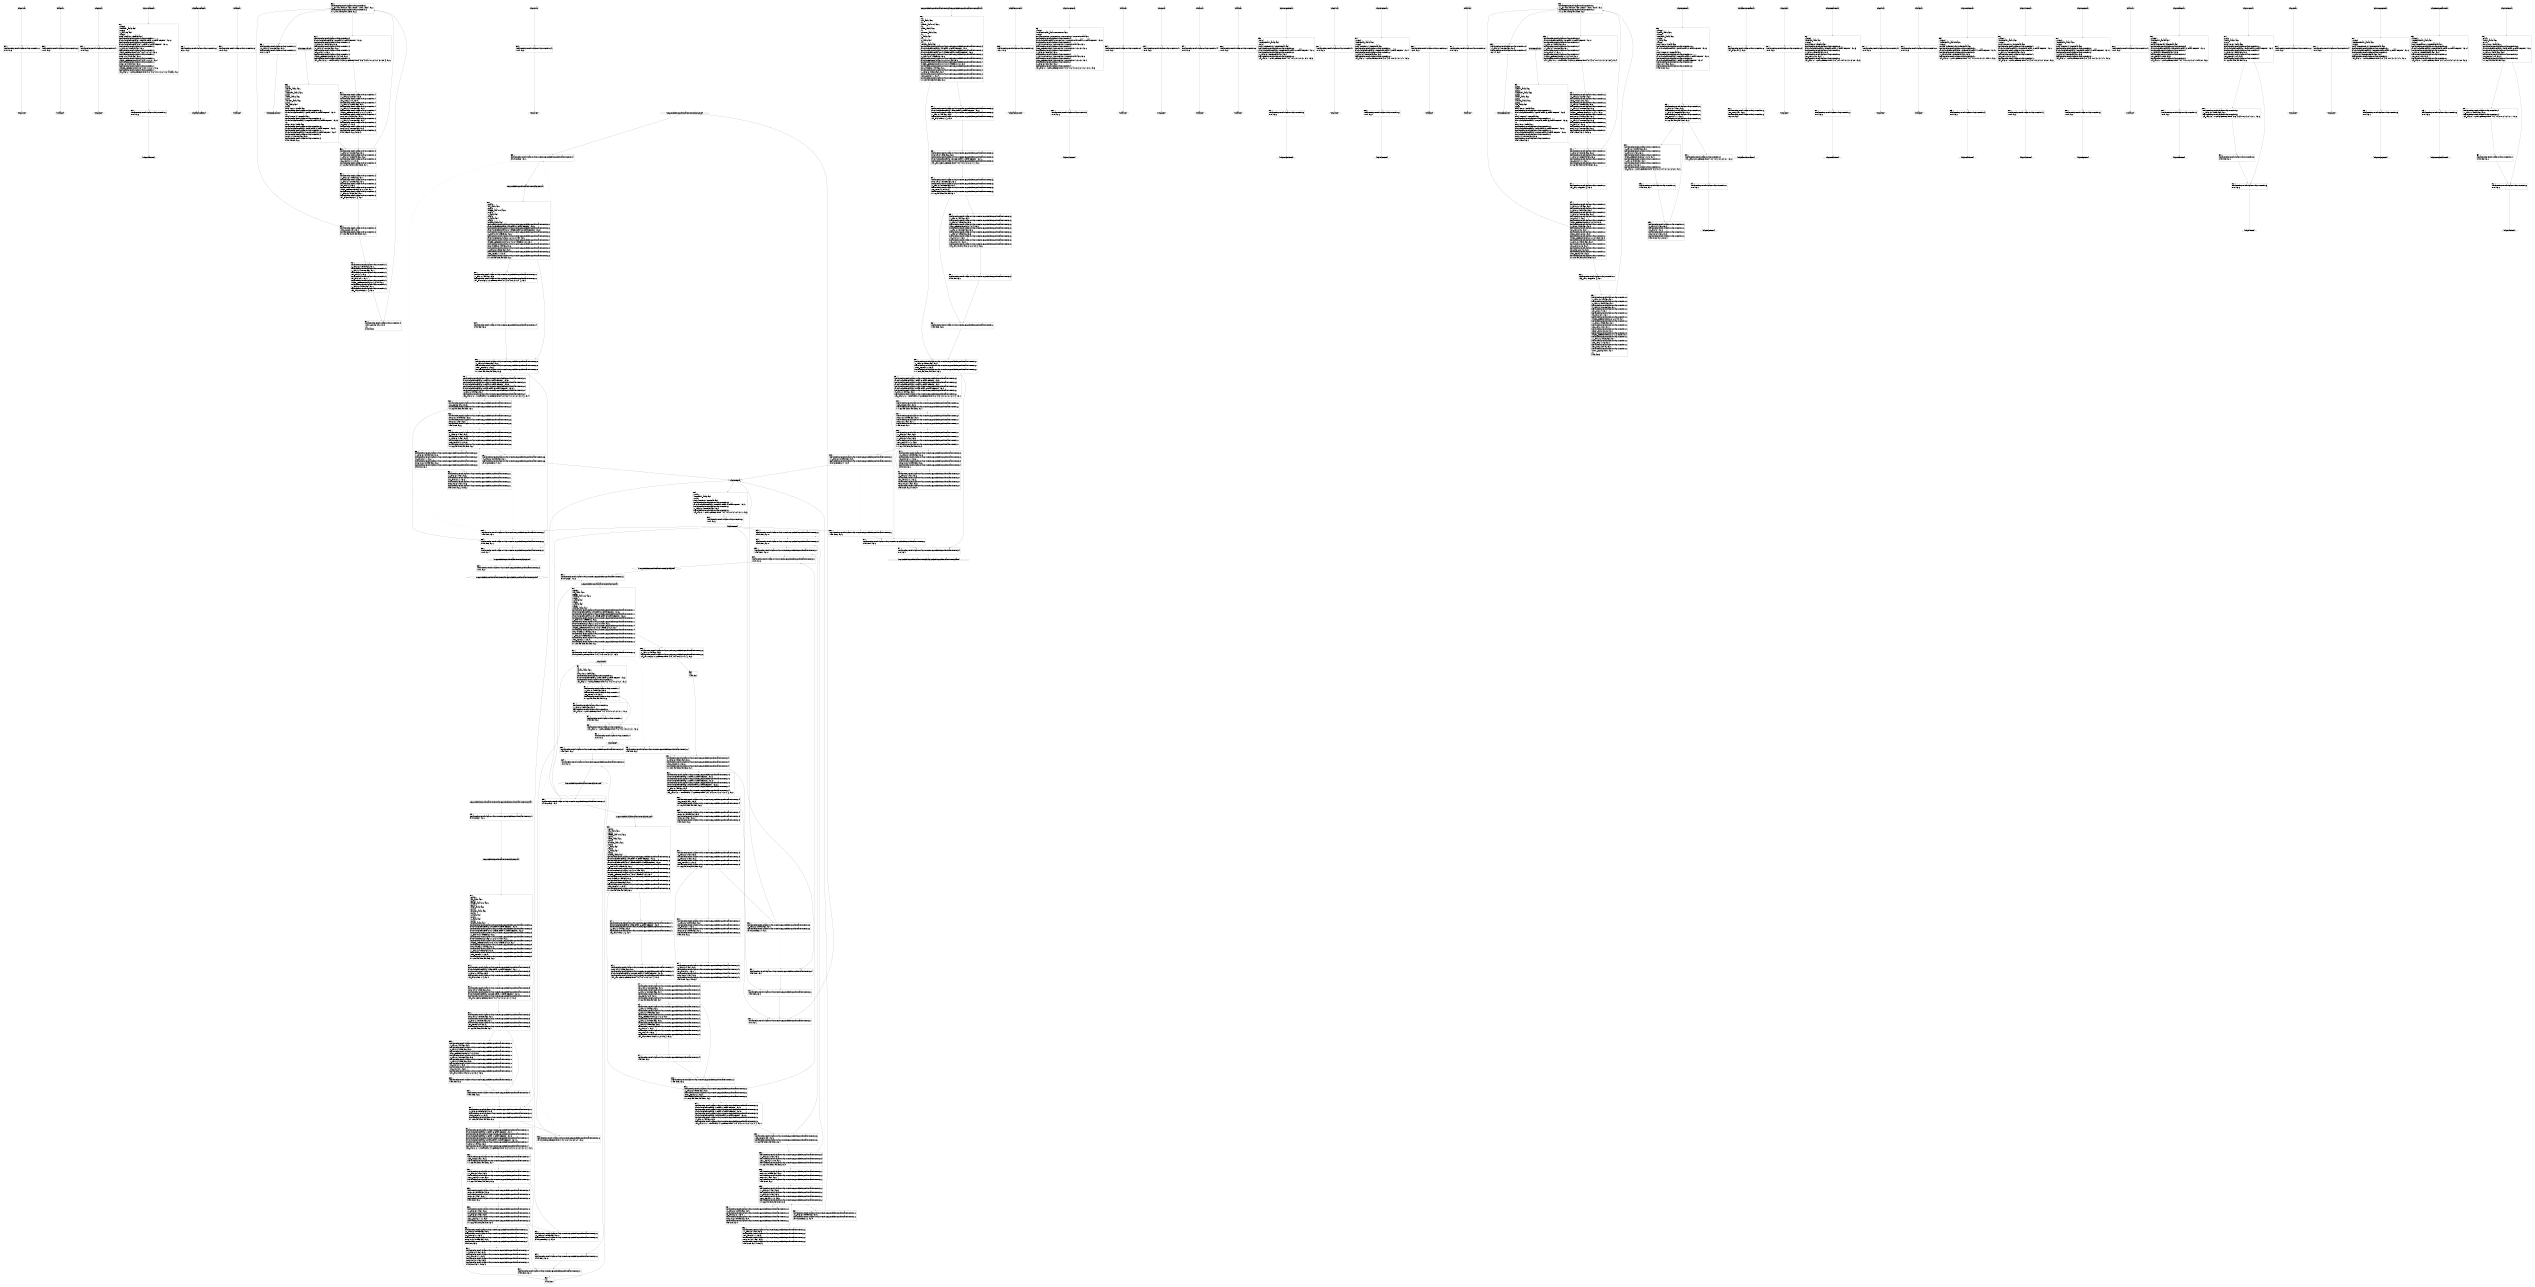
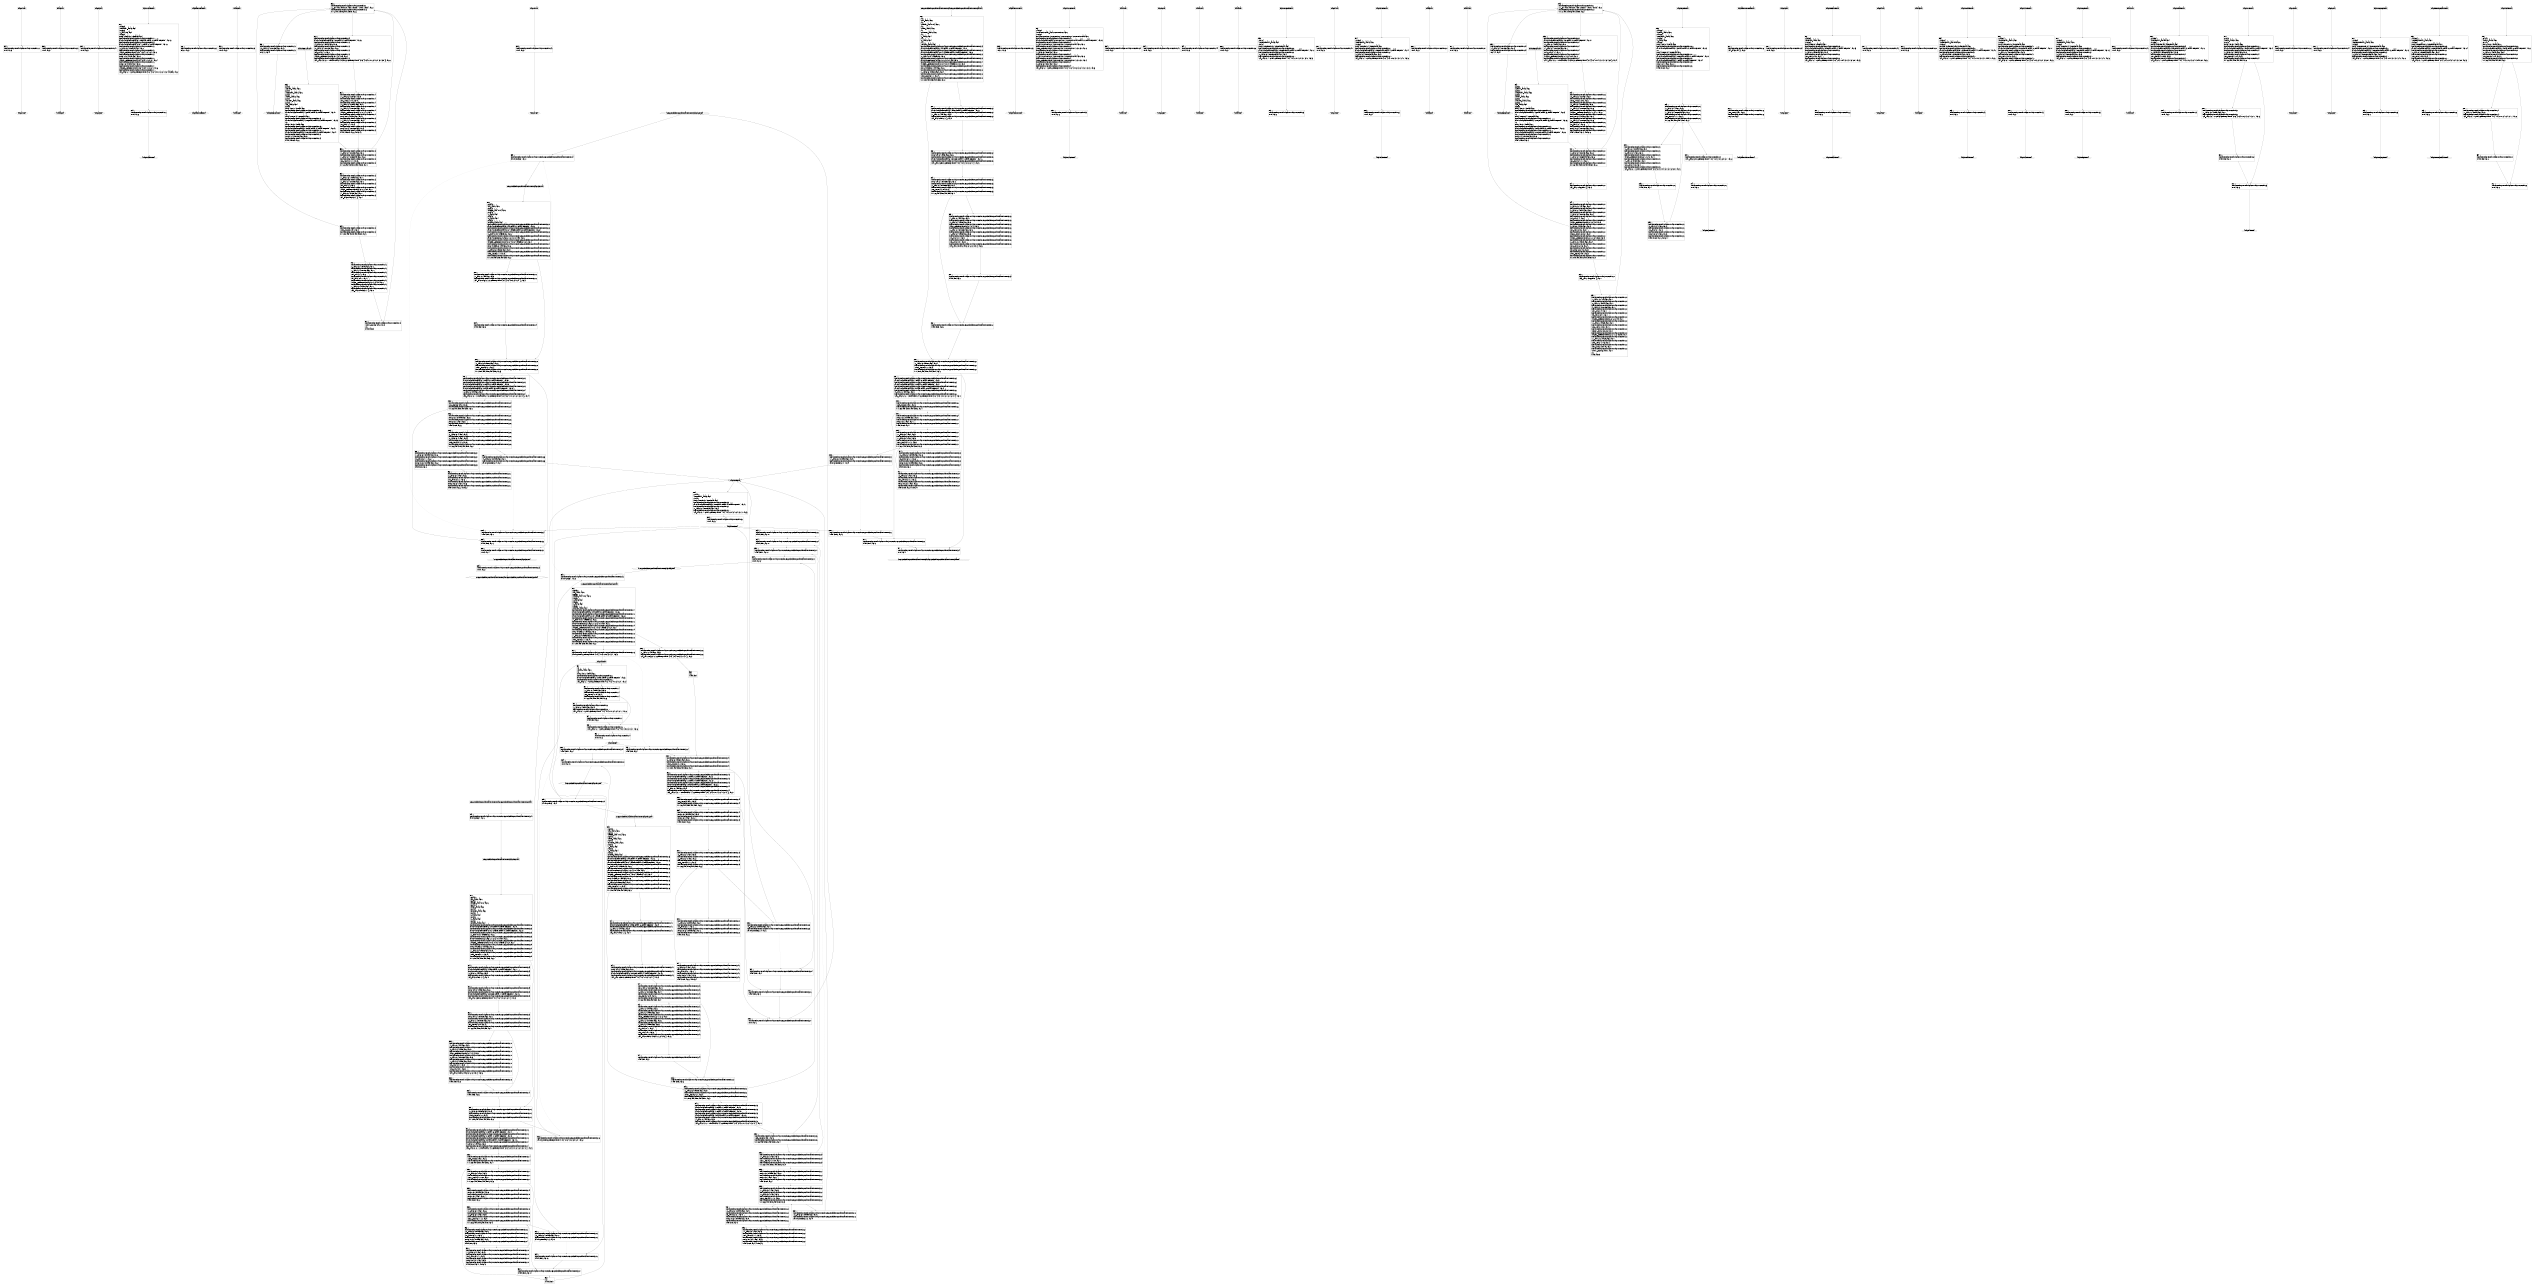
node "io_ll_bad5_start": added
node "io_ll_good8_start": added
node "{io_ll_printUnsignedLine_end}": removed
node "{io_ll_printFloatLine_end}": removed
node "{io_ll_printSinkLine_end}": removed
